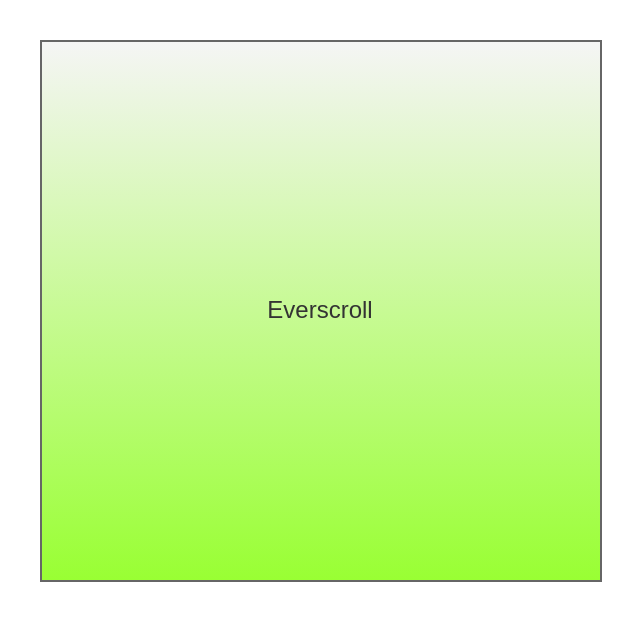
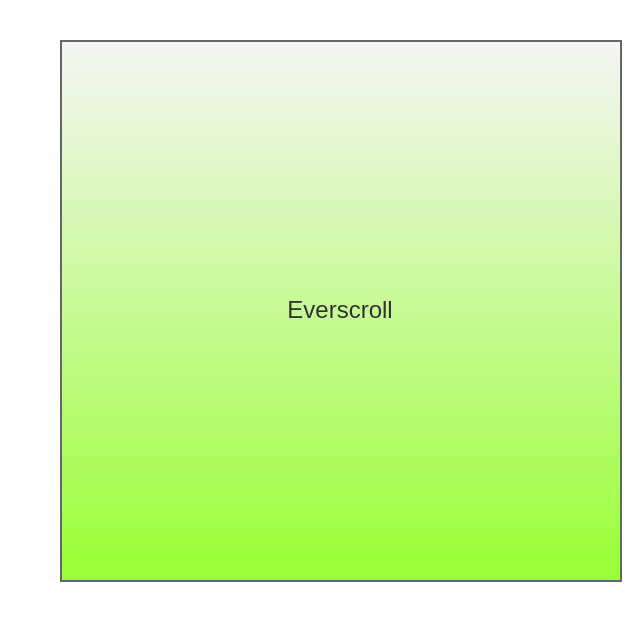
node "Everscroll": moved (321, 311) -> (341, 311)
